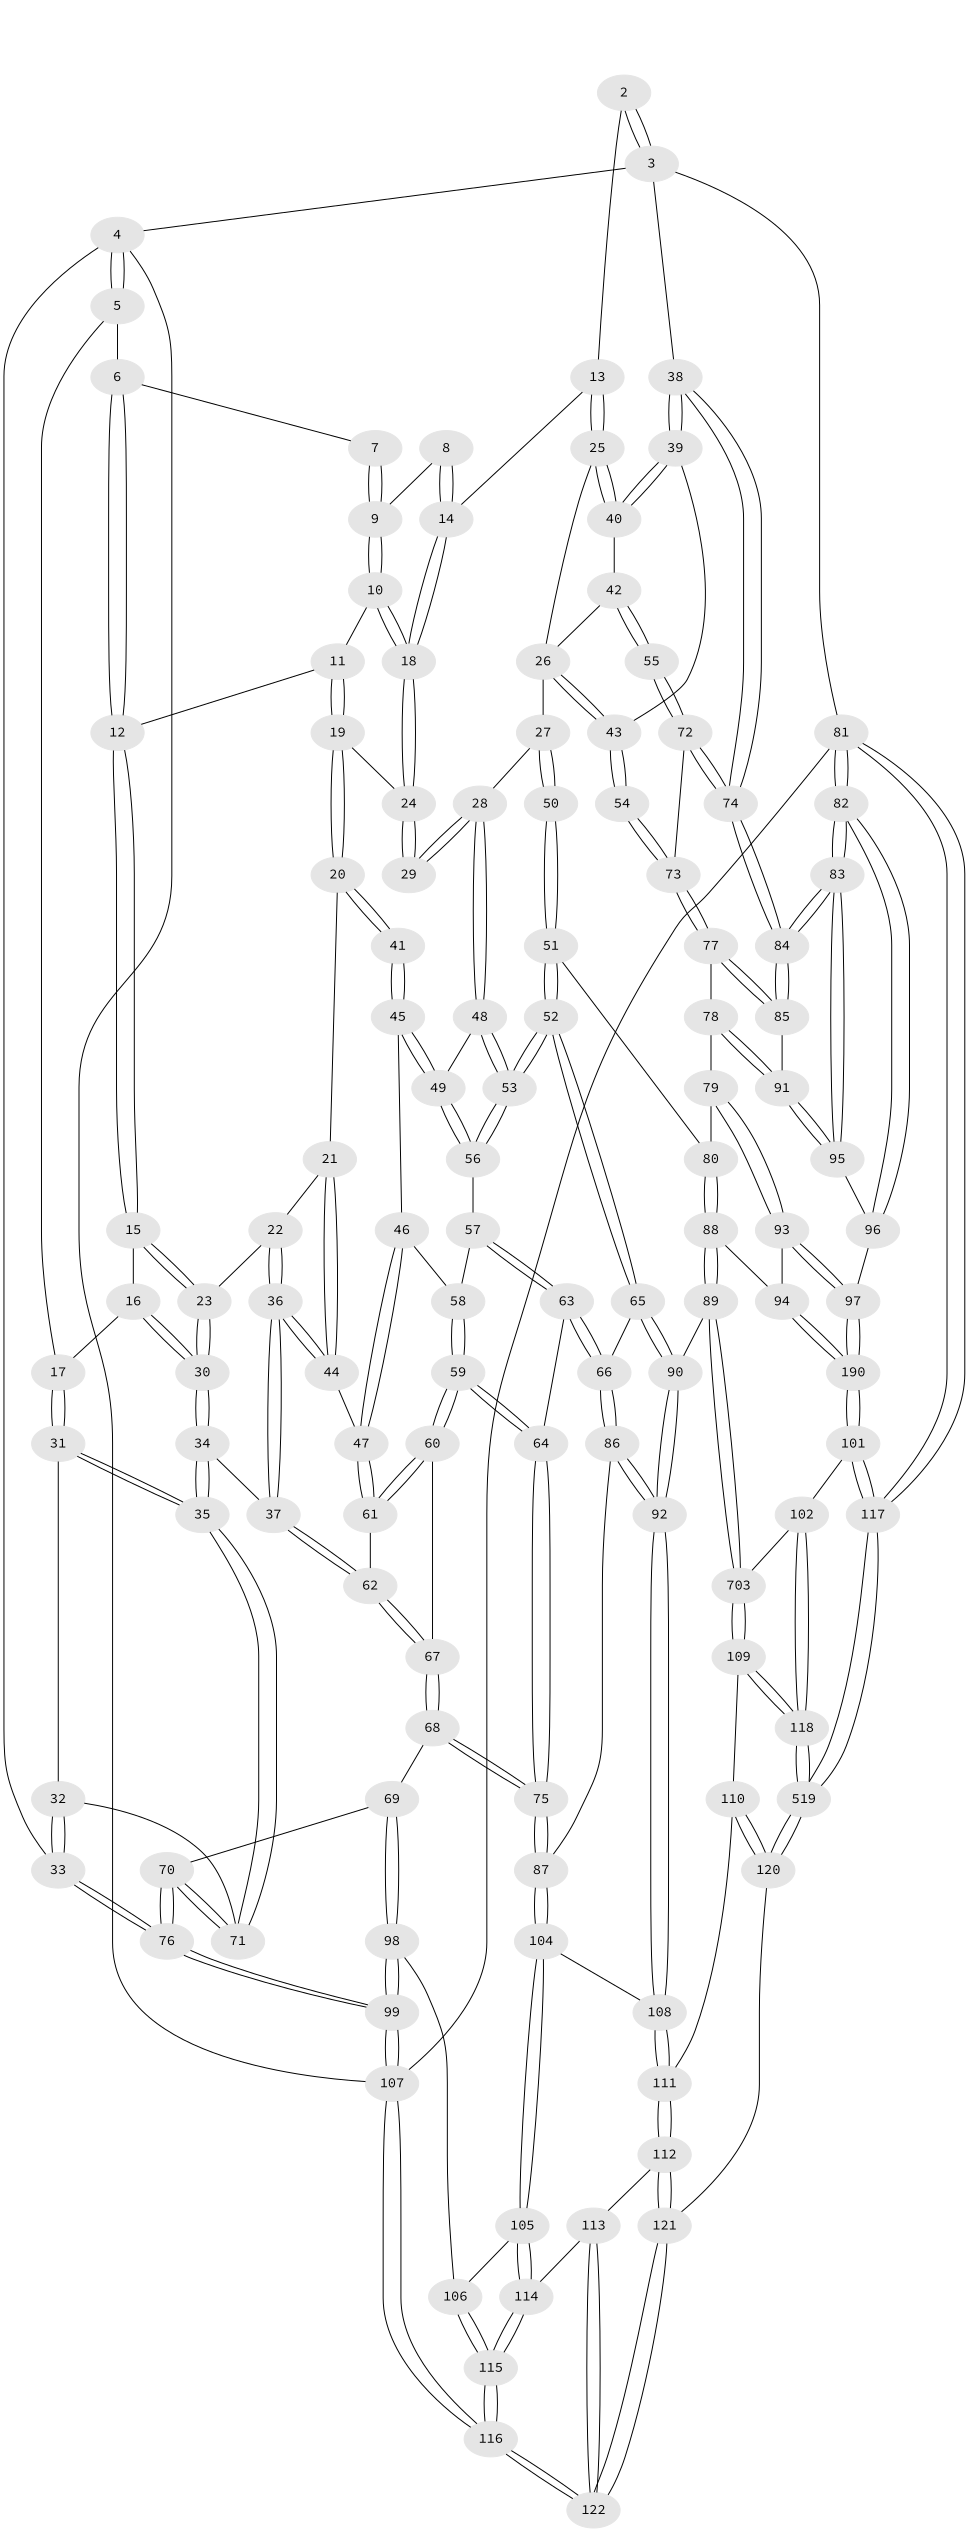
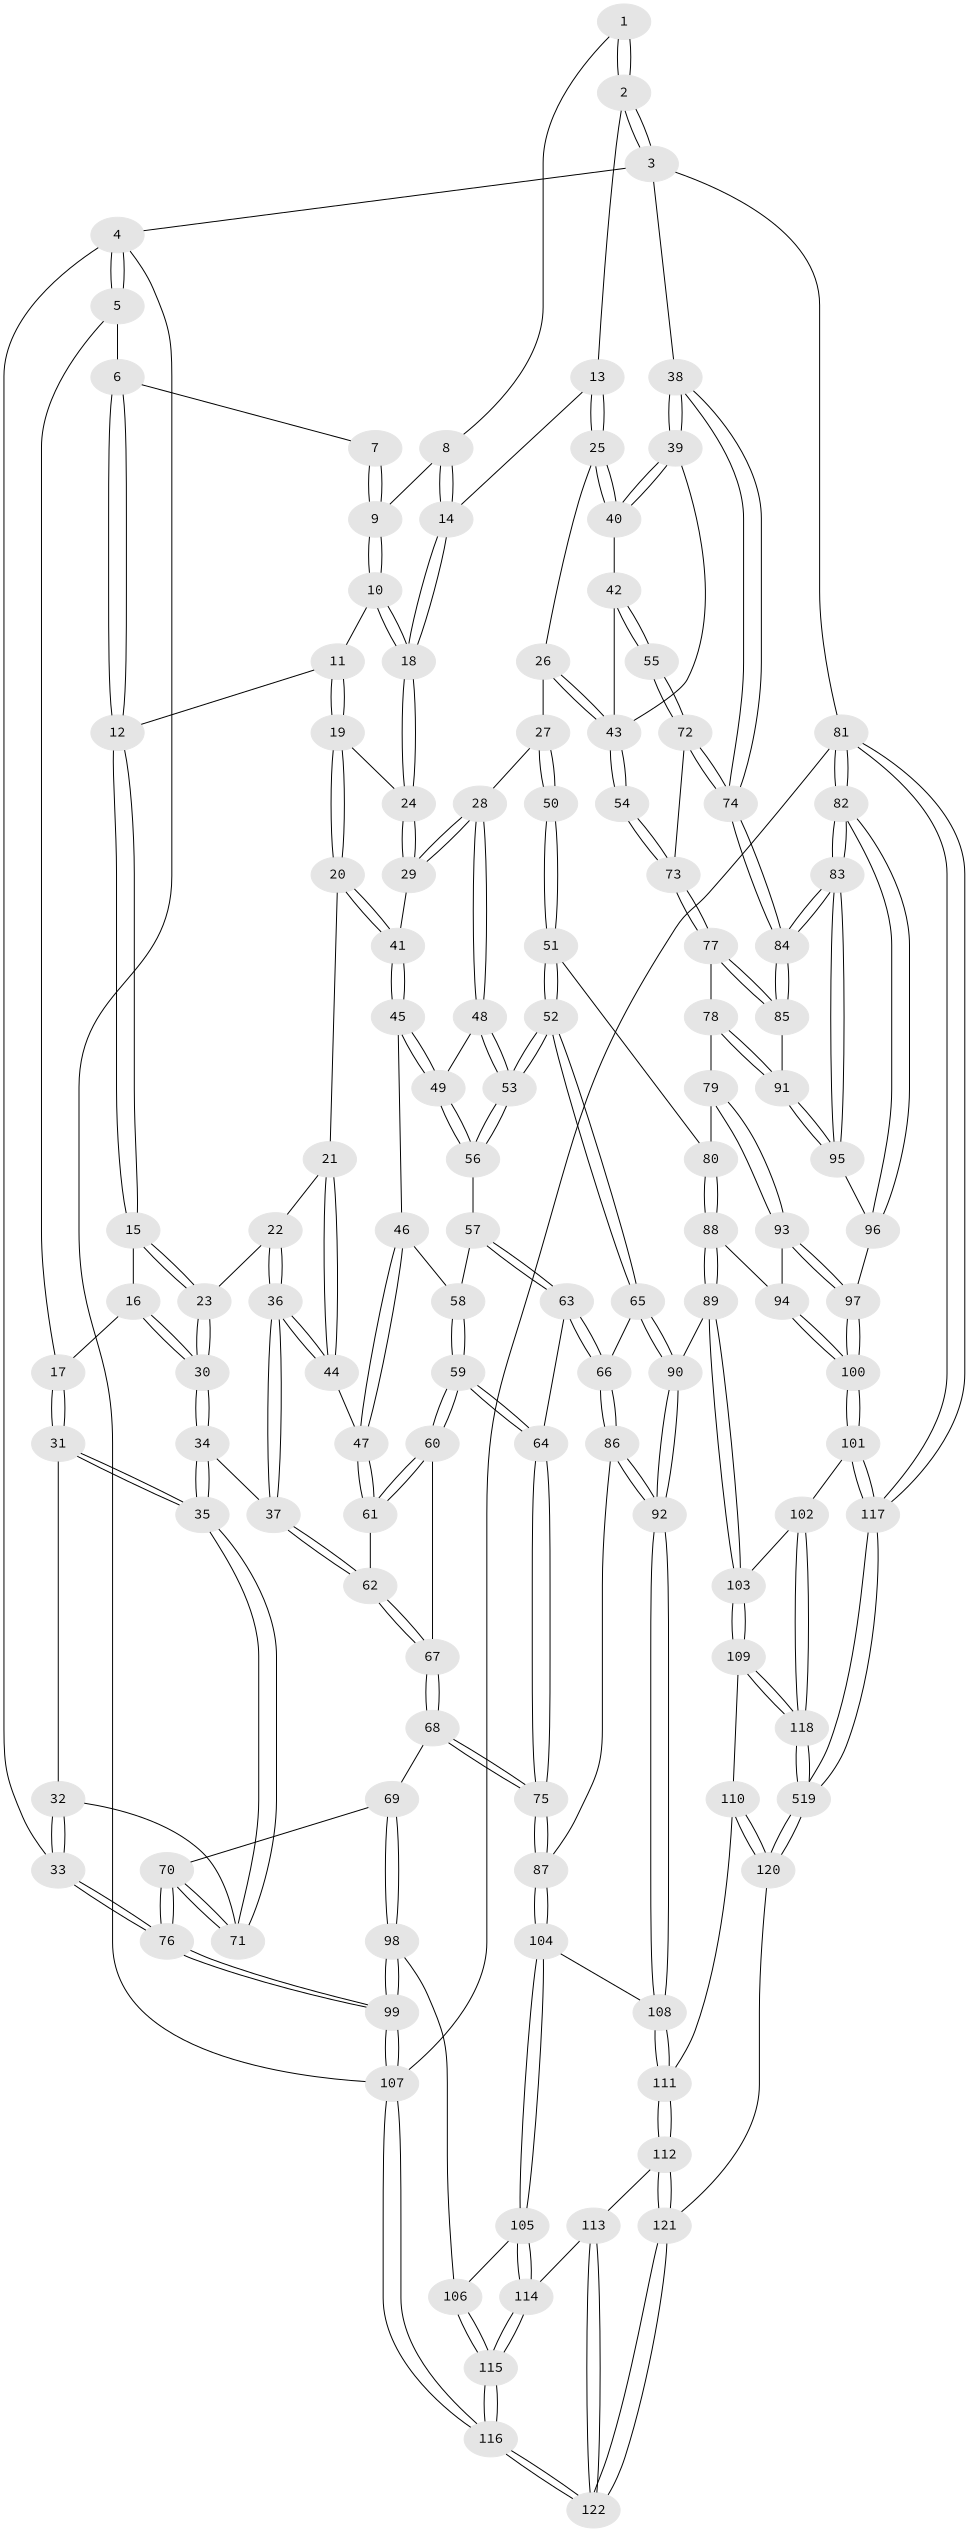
node "1": added
edge "42" -- "26": now "42" -- "43"
edge "29" -- "41": added
node "190": label "190" -> "100"
node "703": label "703" -> "103"
